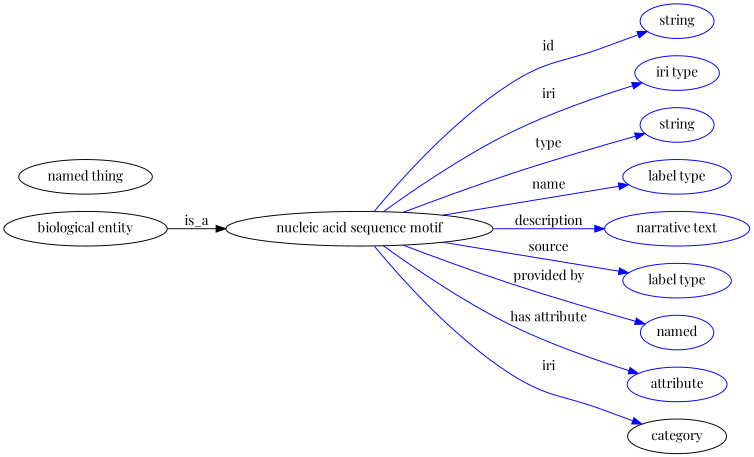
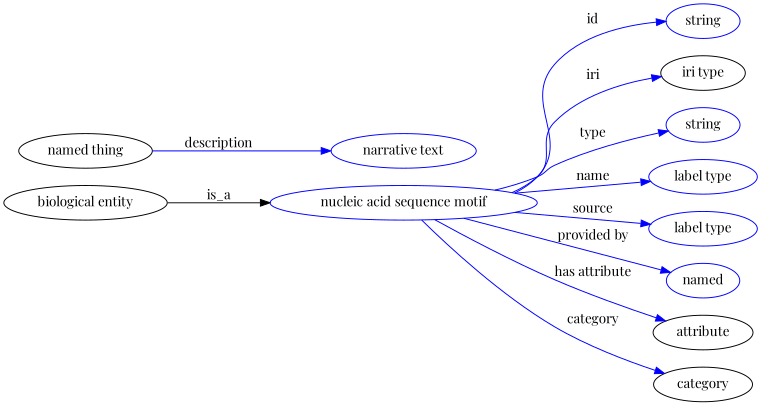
node "iri type": color blue -> black
node "nucleic acid sequence motif": color black -> blue
edge "nucleic acid sequence motif" -> "narrative text": now "named thing" -> "narrative text"
edge "nucleic acid sequence motif" -> "category": label "iri" -> "category"
node "attribute": color blue -> black
